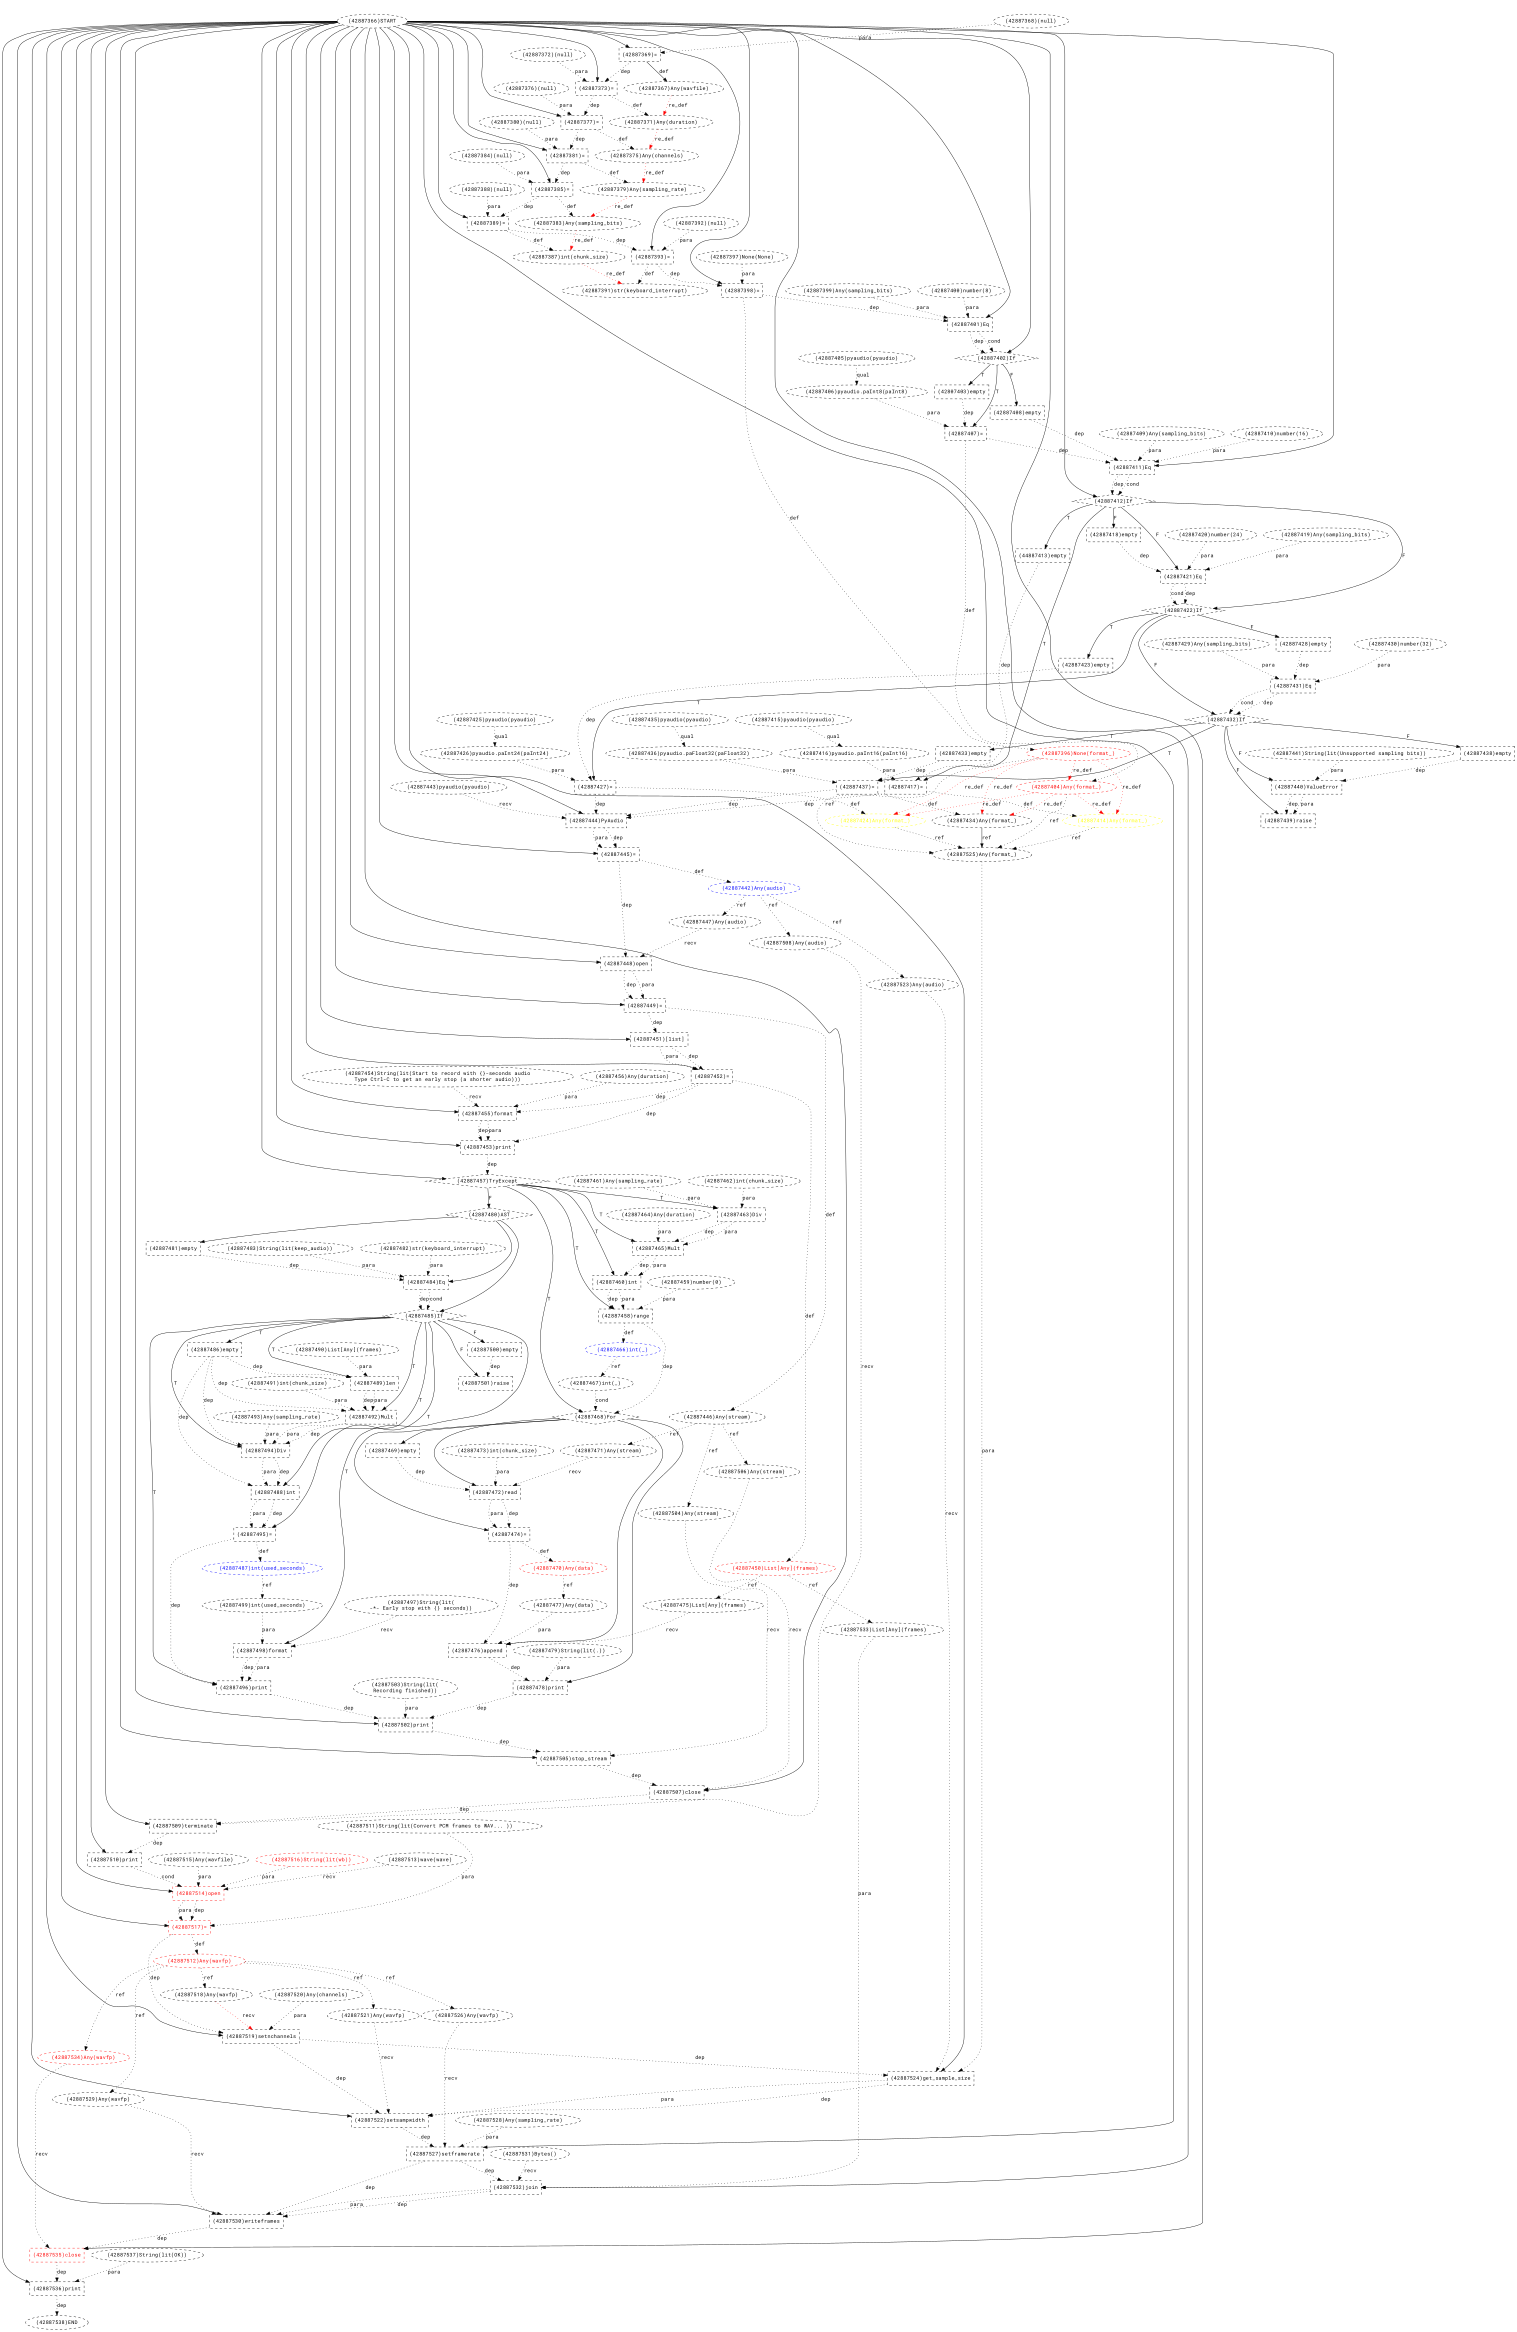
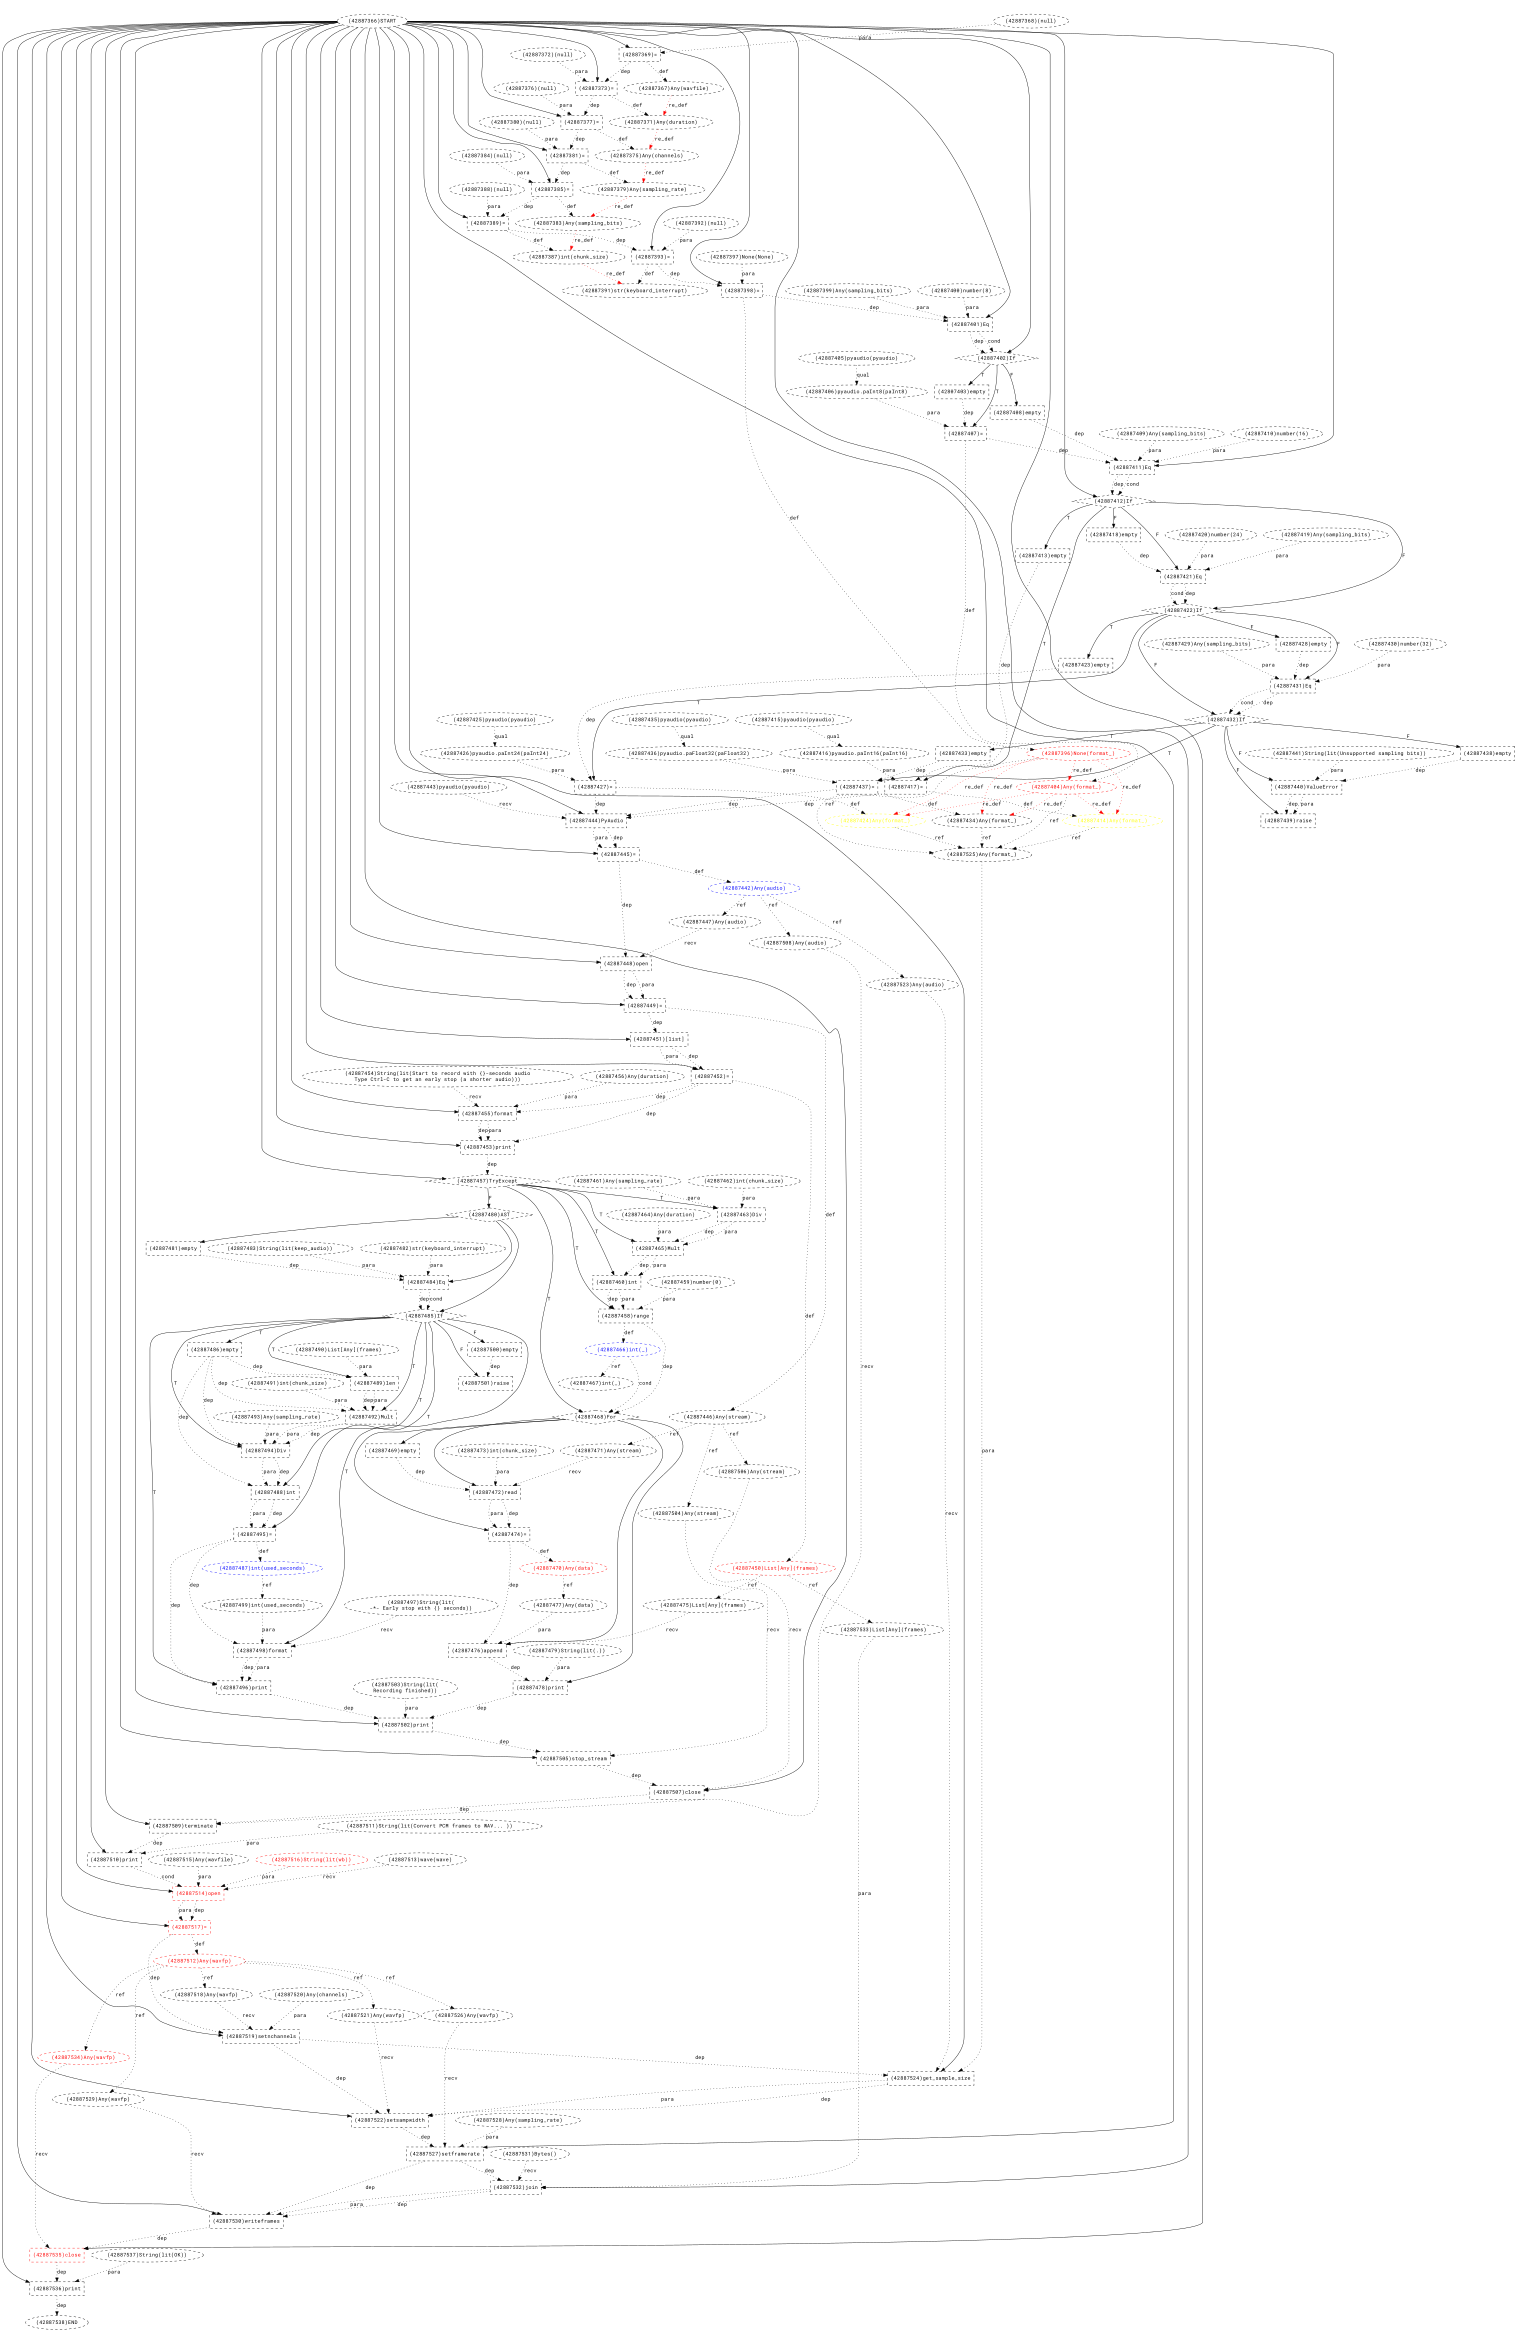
edge "(42887369)=" -> "(42887367)Any(wavfile)": style solid -> dotted
node "(44887413)empty": label "(44887413)empty" -> "(42887413)empty"
edge "(42887422)If" -> "(42887431)Eq": added, label "F"
edge "(42887434)Any(format_)" -> "(42887525)Any(format_)": style solid -> dotted
edge "(42887467)int(_)" -> "(42887468)For": now "(42887466)int(_)" -> "(42887468)For"
edge "(42887495)=" -> "(42887498)format": added, label "dep"
edge "(42887511)String(lit(Convert PCM frames to WAV... ))" -> "(42887517)=": now "(42887511)String(lit(Convert PCM frames to WAV... ))" -> "(42887510)print"
edge "(42887518)Any(wavfp)" -> "(42887519)setnchannels": color red -> black
